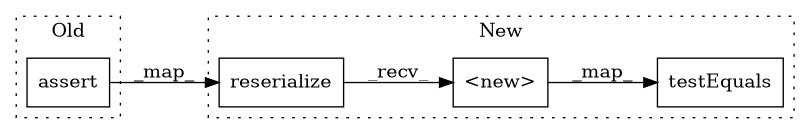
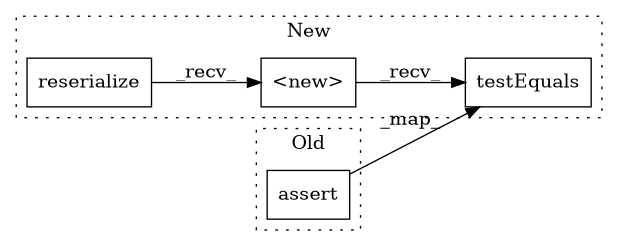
edge "<new>" -> "testEquals": label "_map_" -> "_recv_"
edge "assert" -> "reserialize": now "assert" -> "testEquals"
